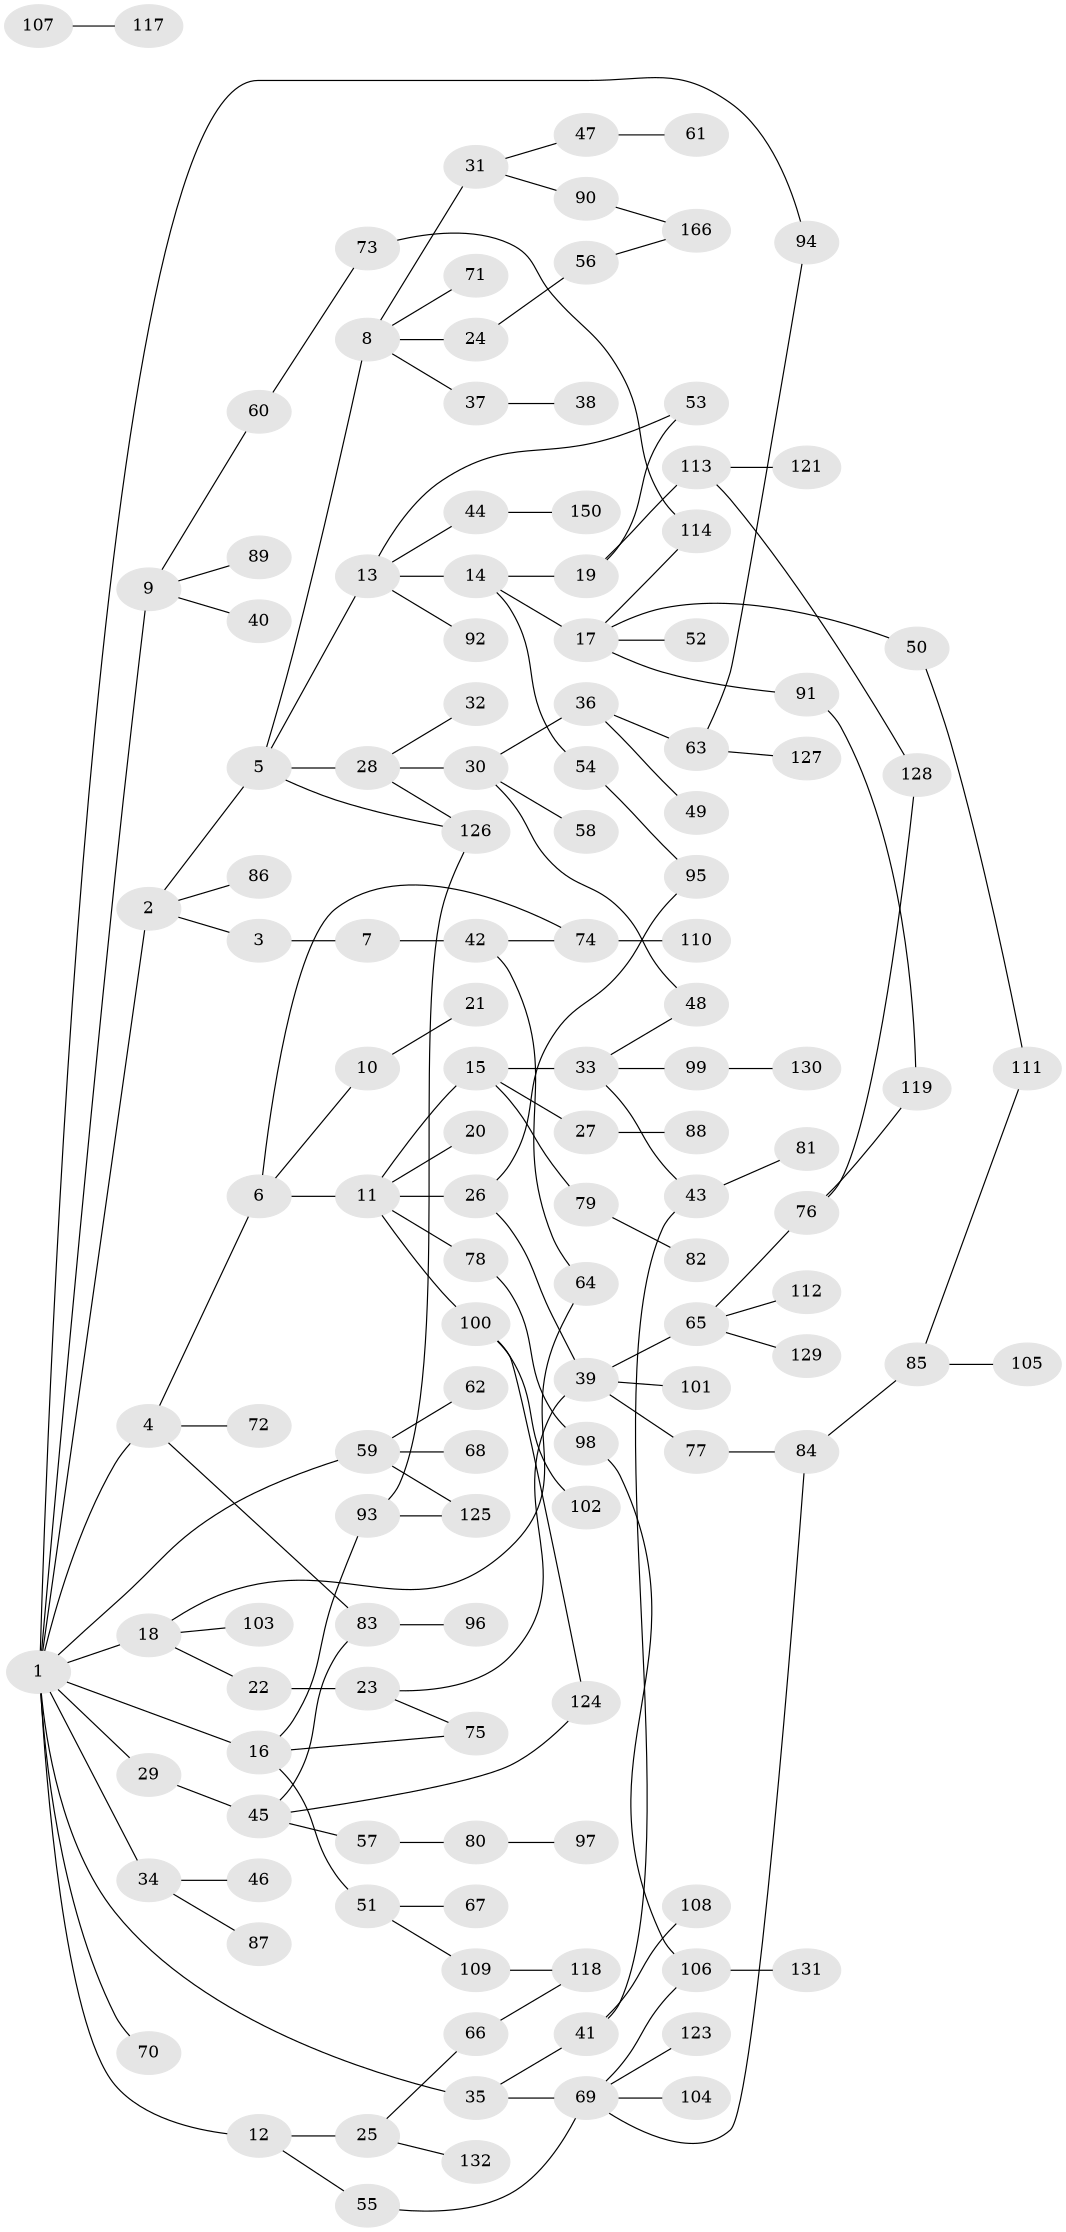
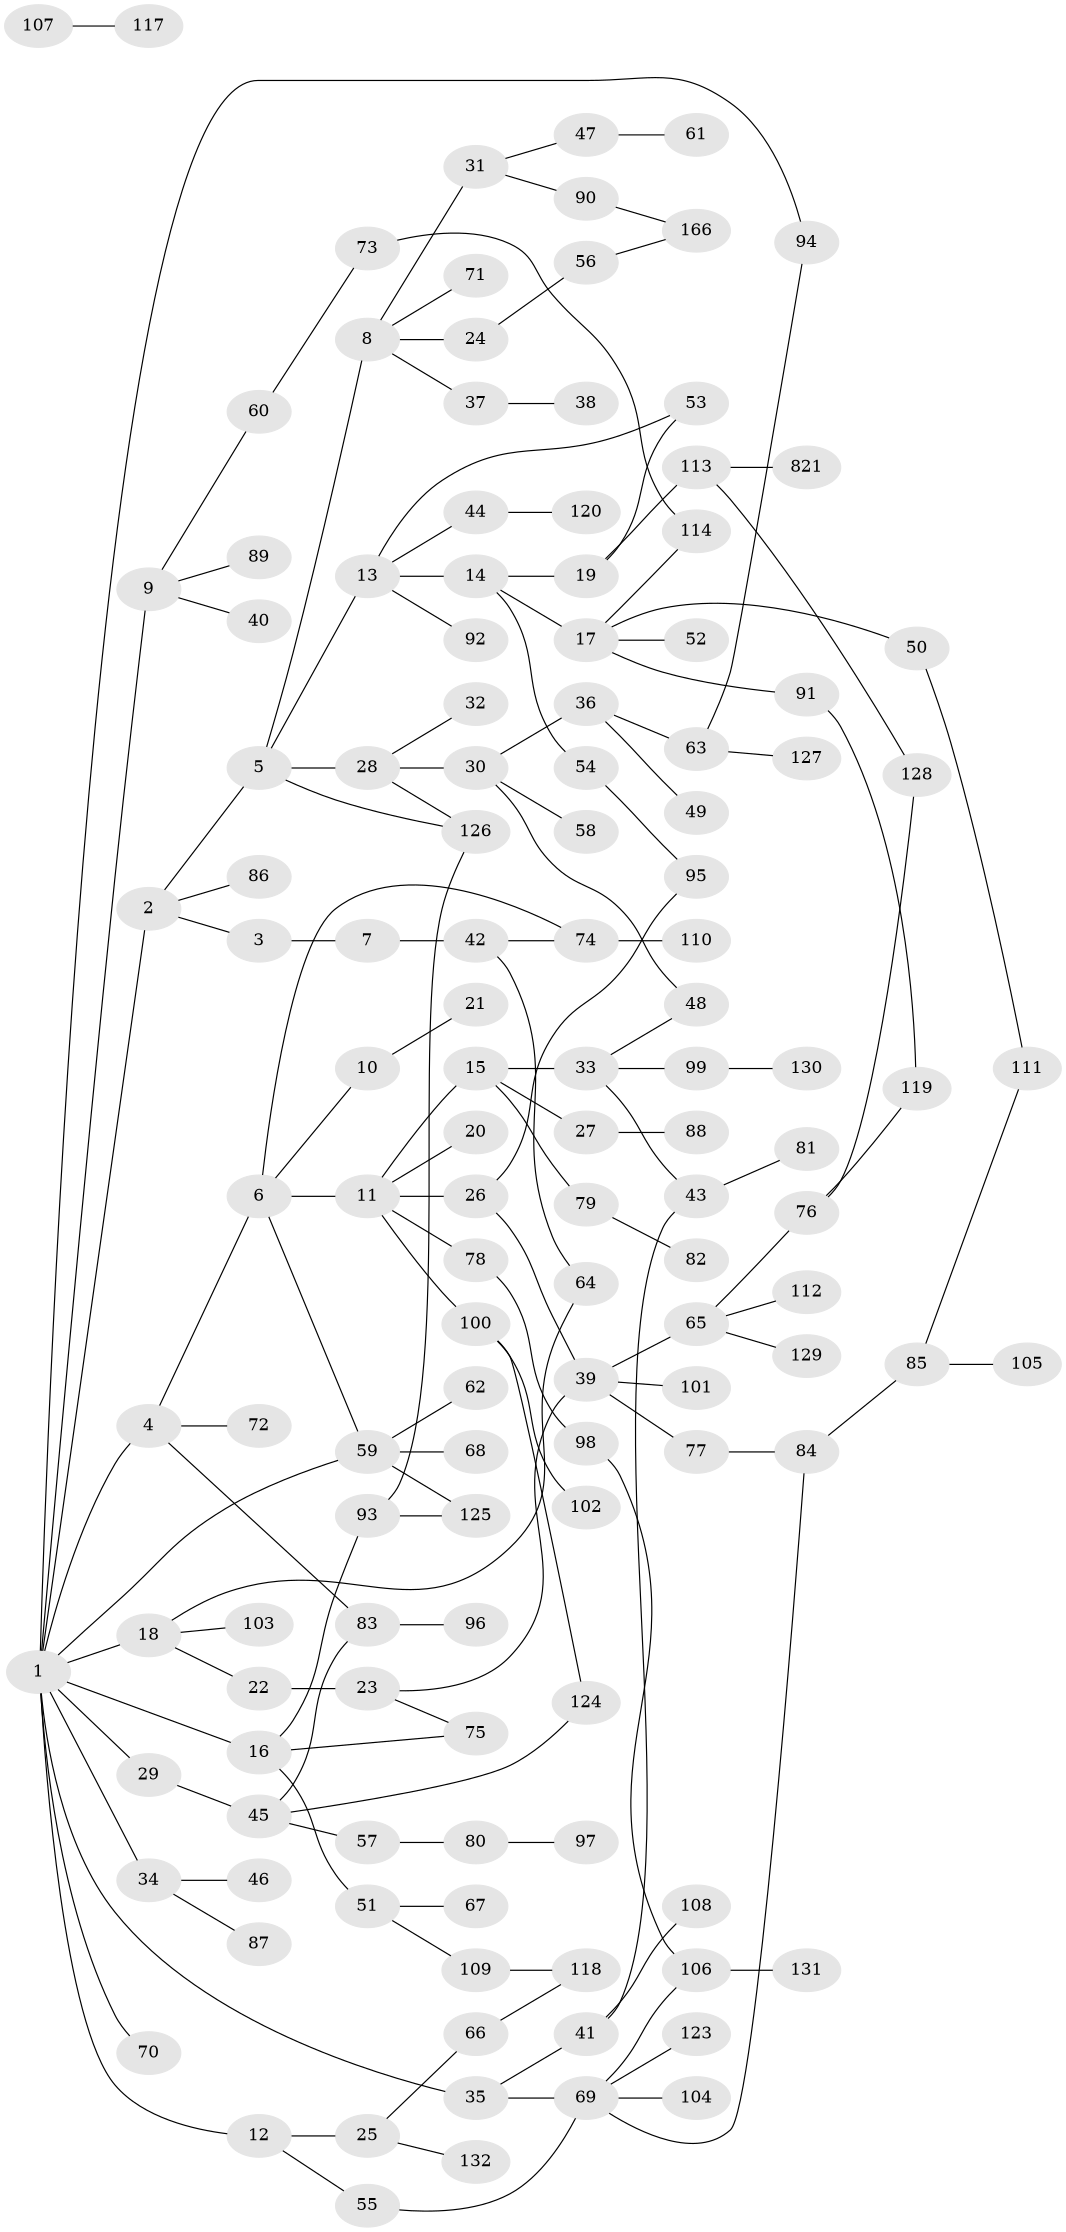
node "121": label "121" -> "821"
node "150": label "150" -> "120"
edge "6" -- "59": added
